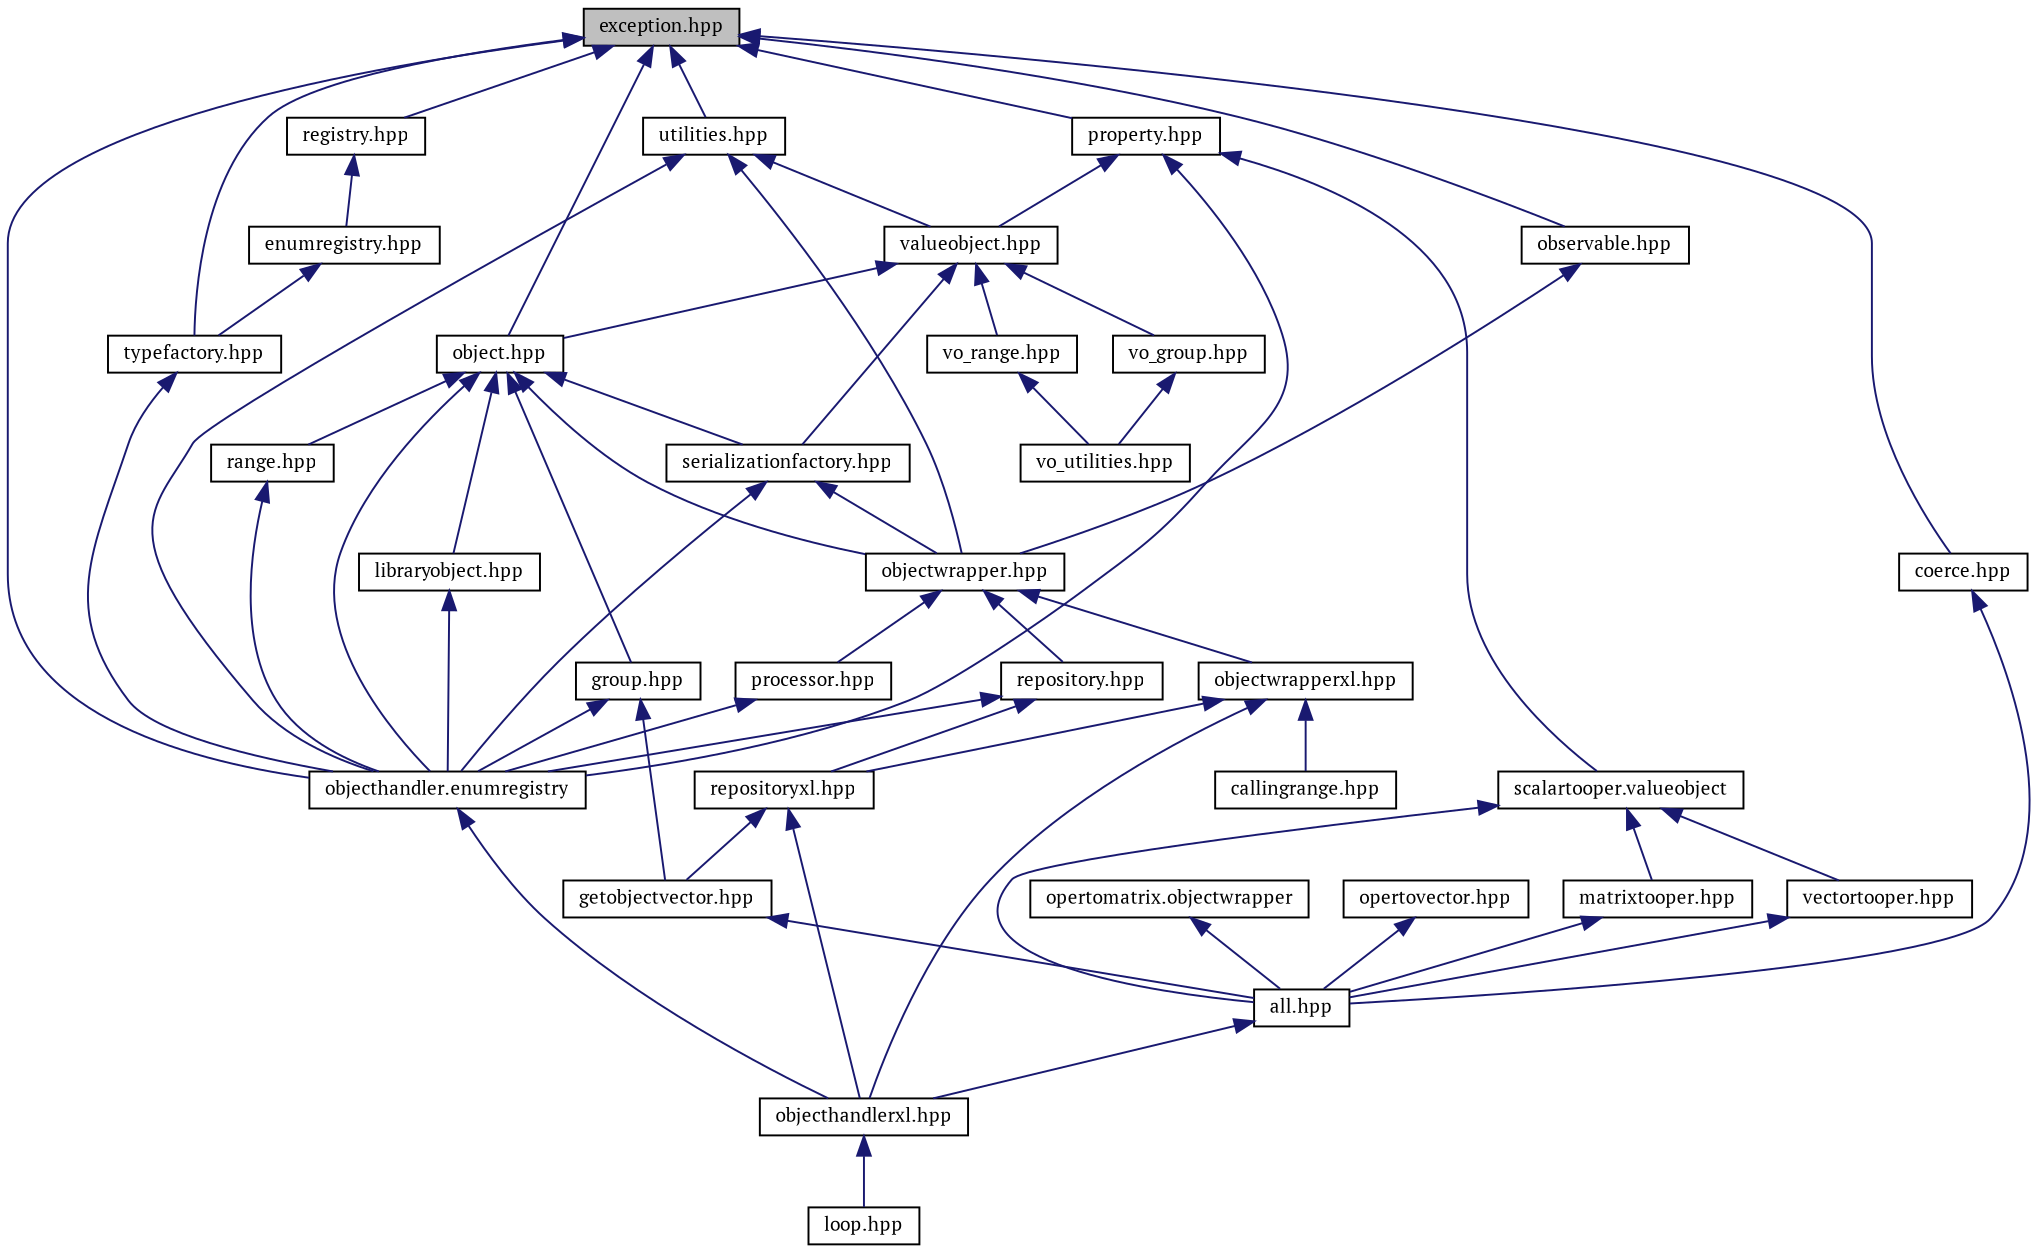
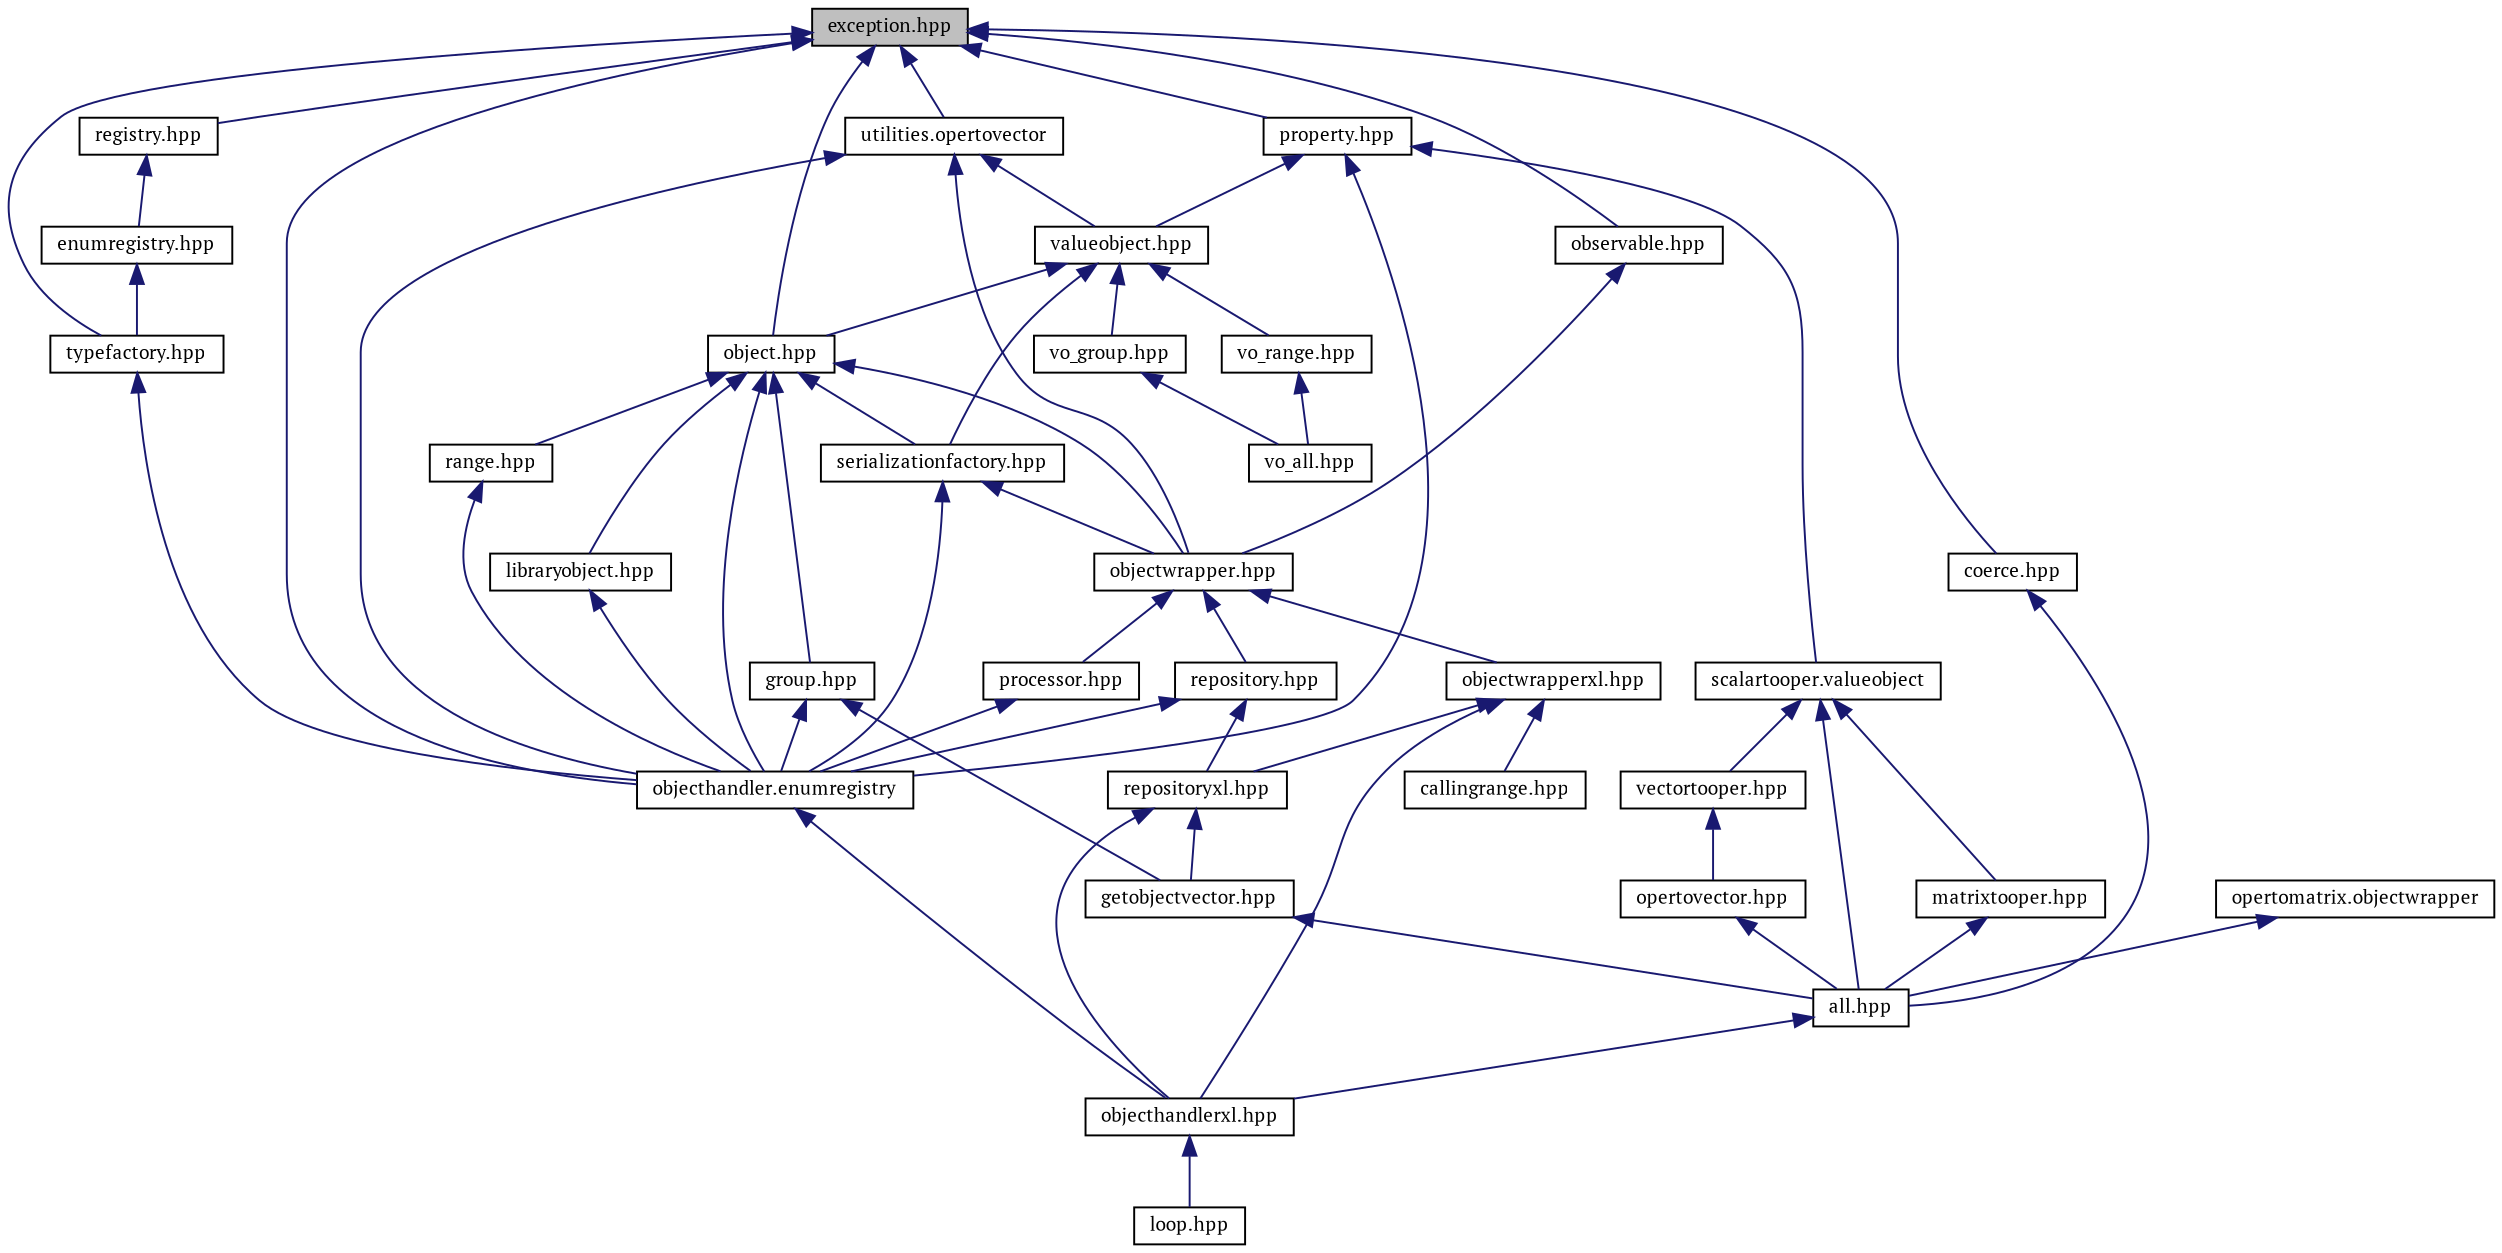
node "utilities.hpp": label "utilities.hpp" -> "utilities.opertovector"
node "vo_utilities.hpp": label "vo_utilities.hpp" -> "vo_all.hpp"
edge "all.hpp" -> "vectortooper.hpp": now "opertovector.hpp" -> "vectortooper.hpp"
